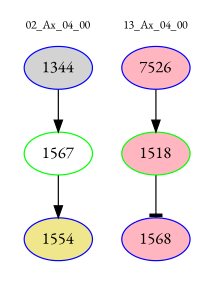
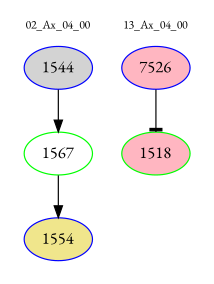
node "1344": label "1344" -> "1544"
edge "7526" -> "1518": arrowhead normal -> tee
node "1568": removed
